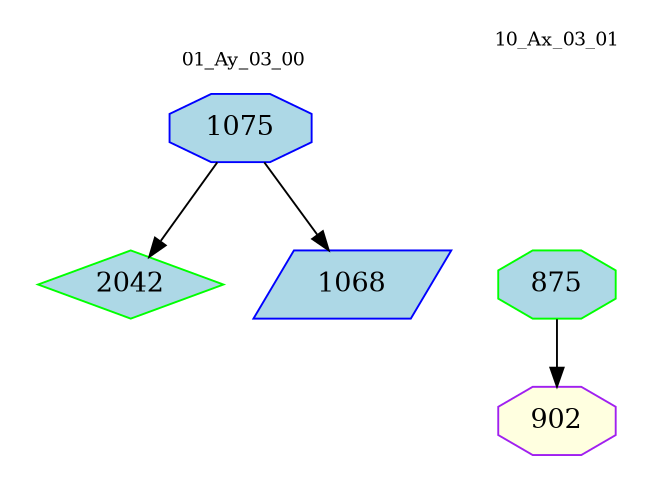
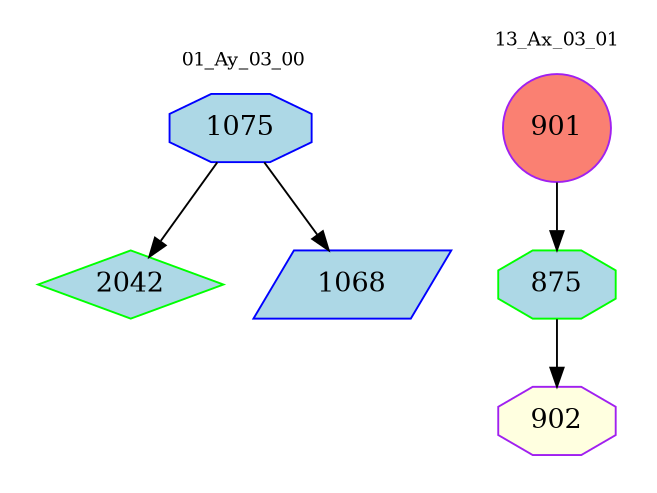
cluster "10_Ax_03_01": label "10_Ax_03_01" -> "13_Ax_03_01"
node "901": added
